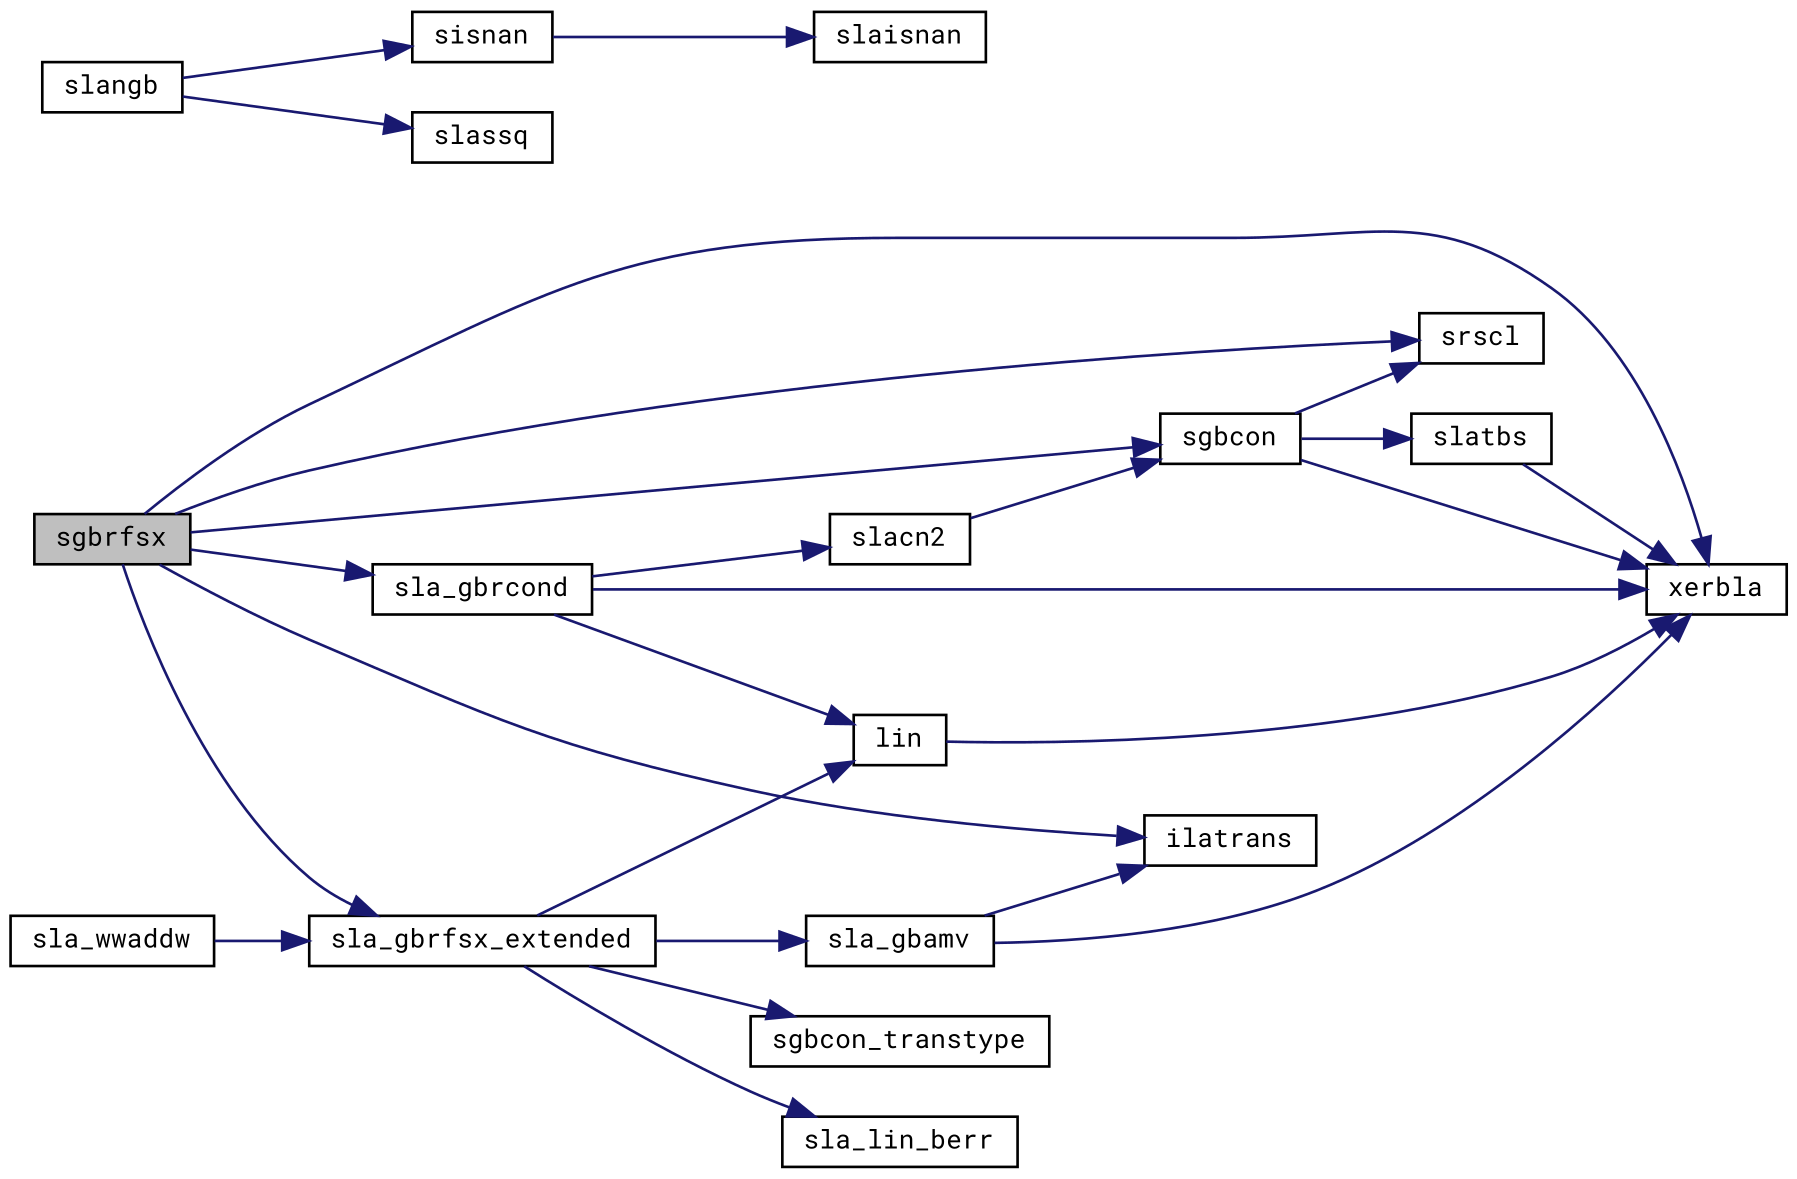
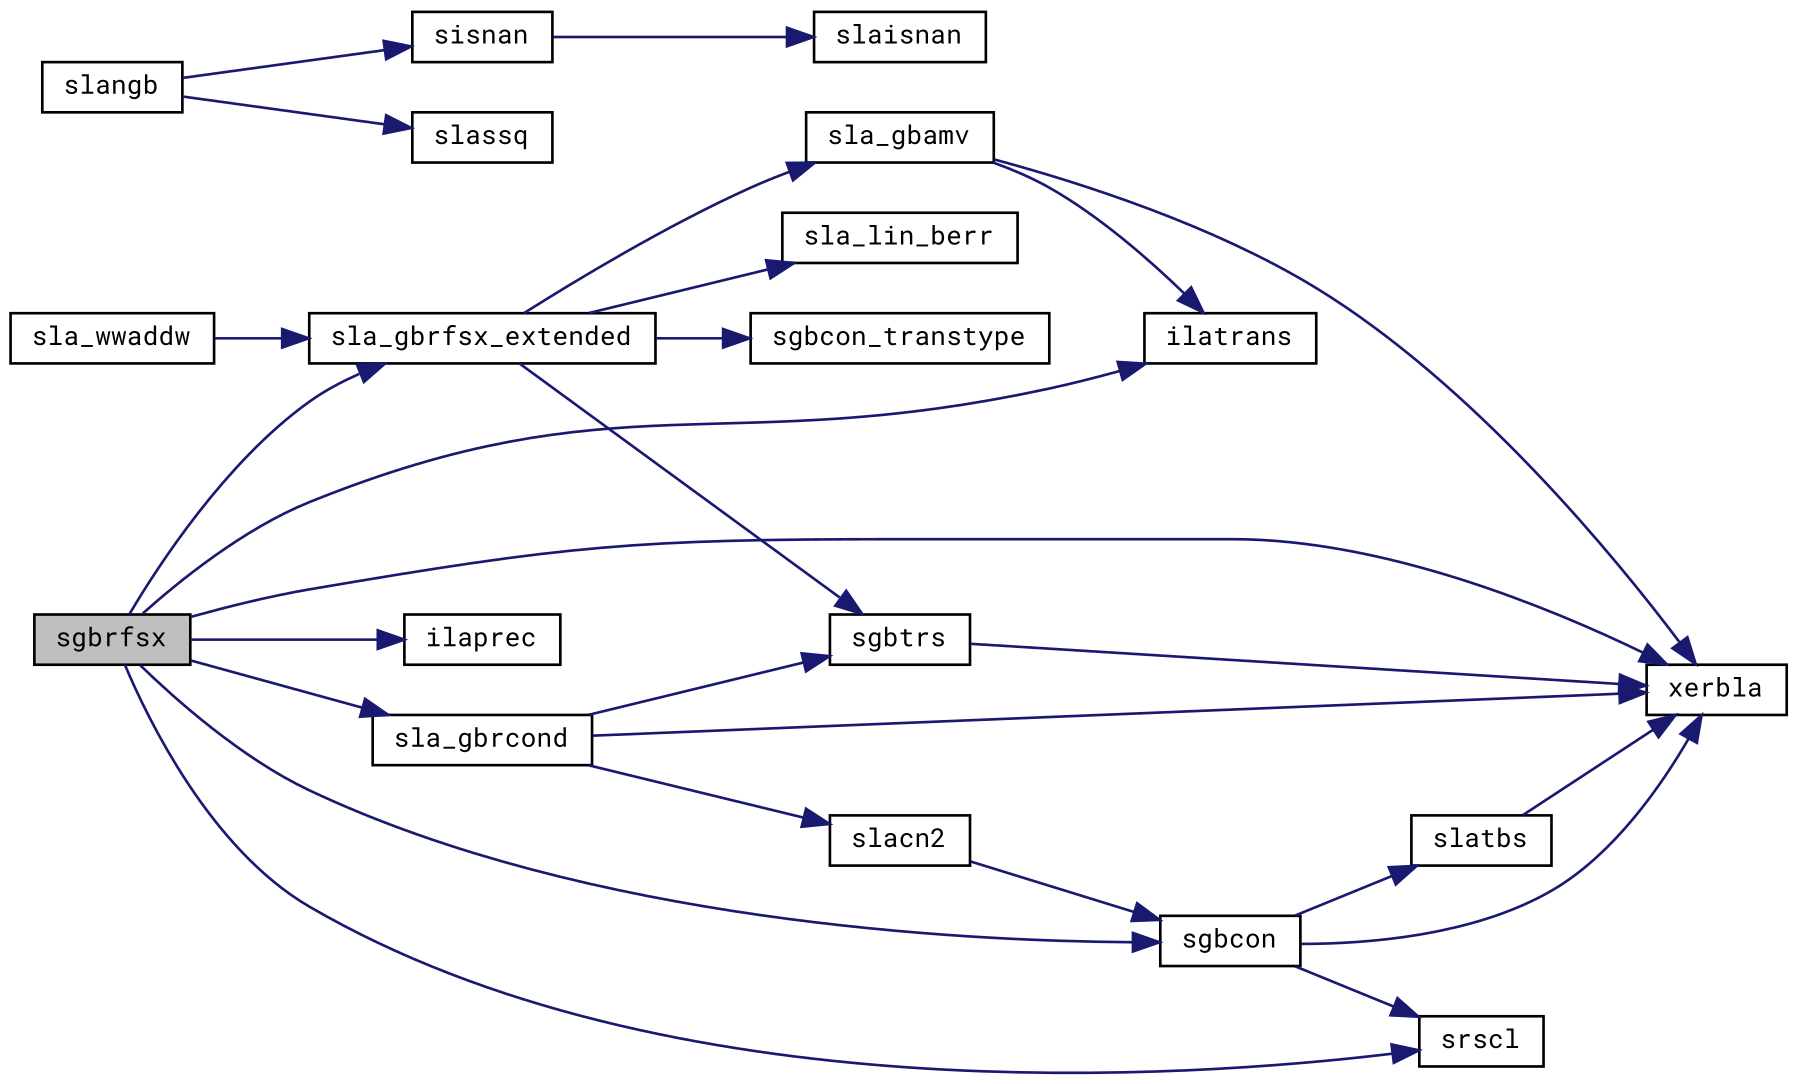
node "ilaprec": added
node "lin": label "lin" -> "sgbtrs"
